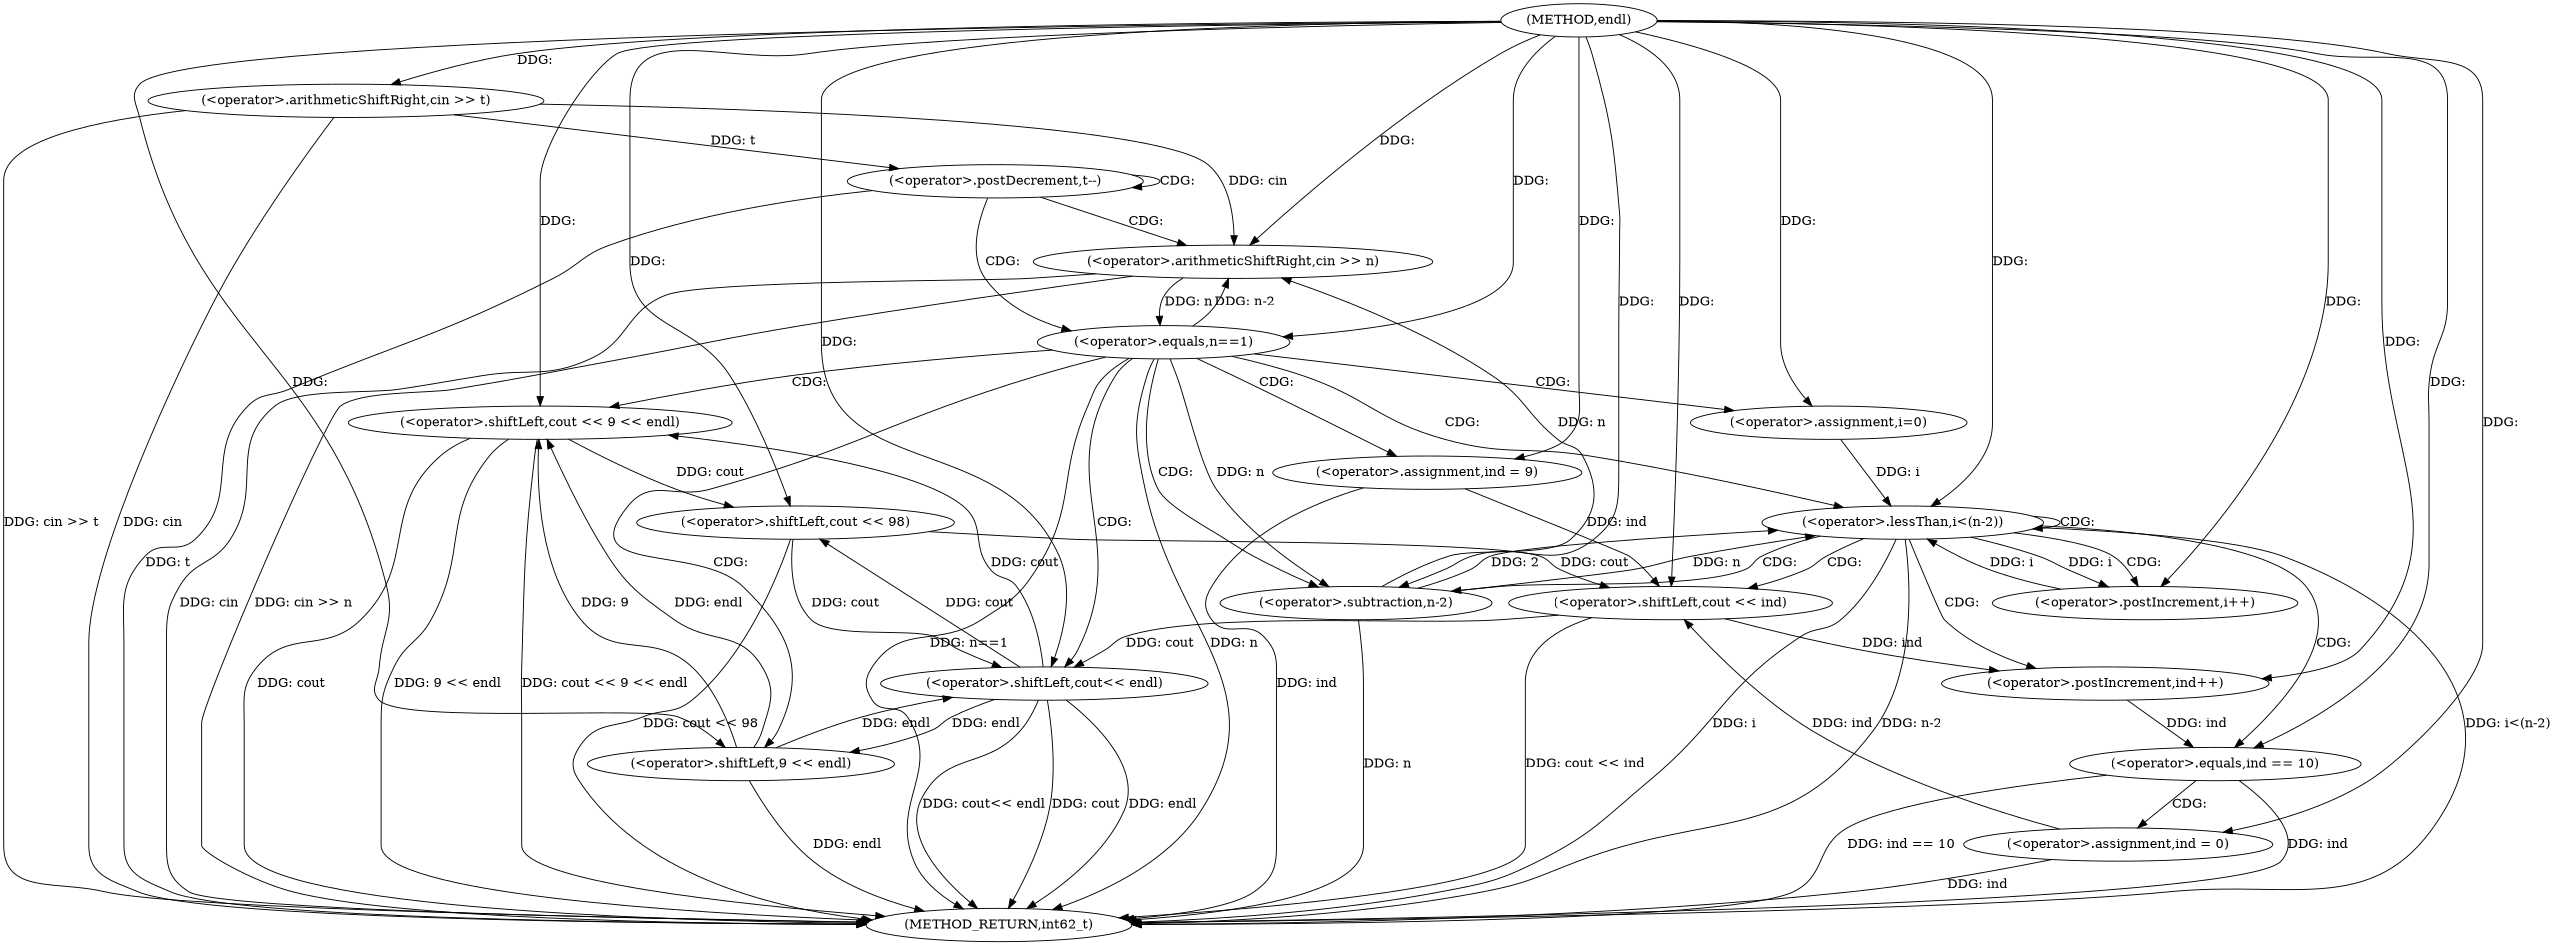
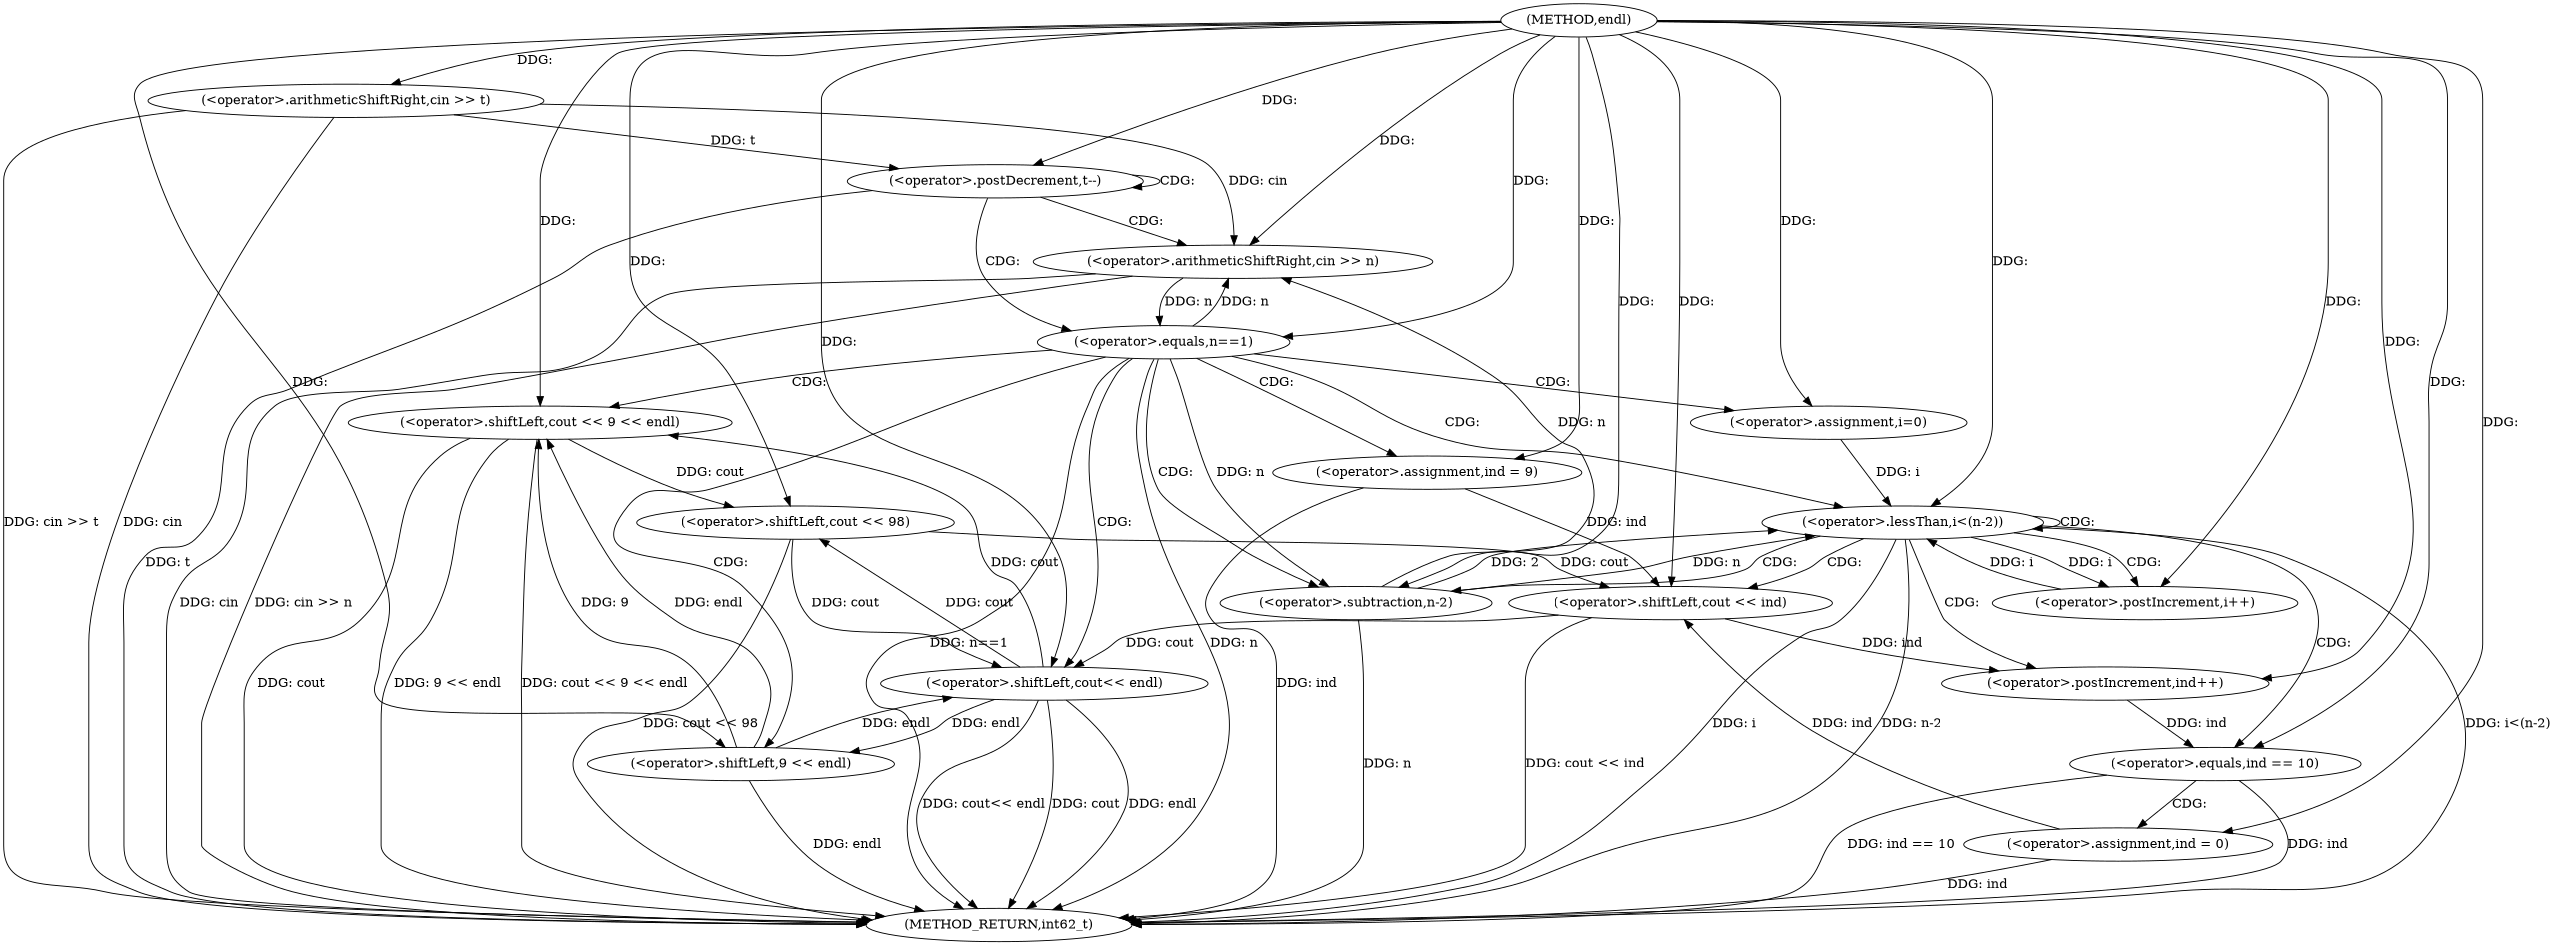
edge "(METHOD,endl)" -> "(<operator>.postDecrement,t--)": added, label "DDG:"
edge "(<operator>.equals,n==1)" -> "(<operator>.arithmeticShiftRight,cin >> n)": label "DDG: n-2" -> "DDG: n"
